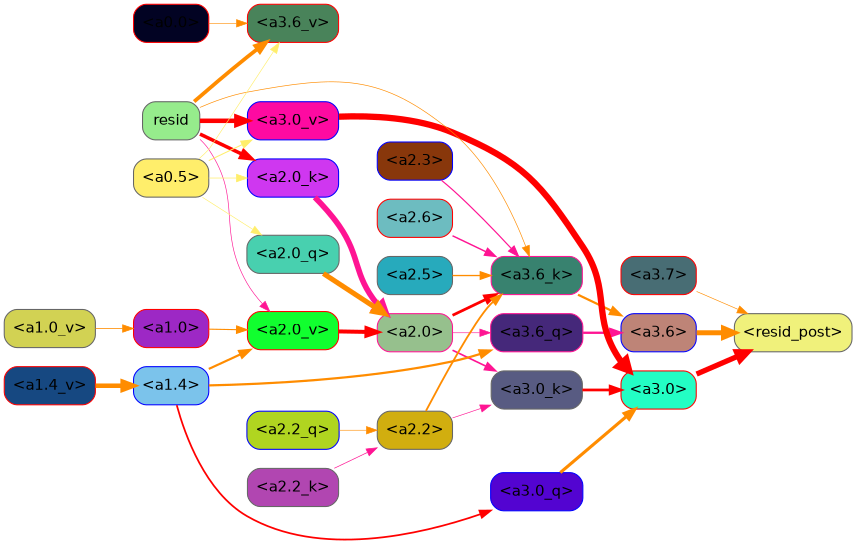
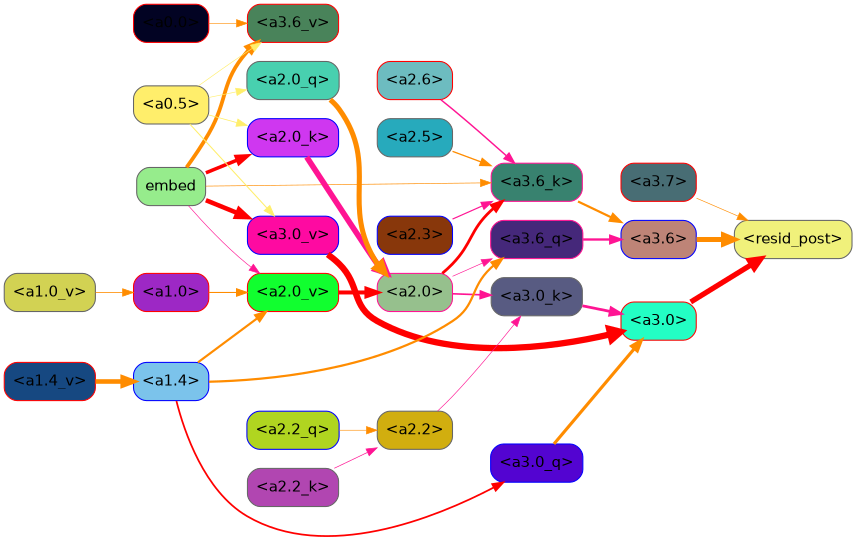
node "resid": label "resid" -> "embed"
edge "<a2.2>" -> "<a3.6_k>": removed
edge "<a3.0_k>" -> "<a3.0>": color red -> deeppink
